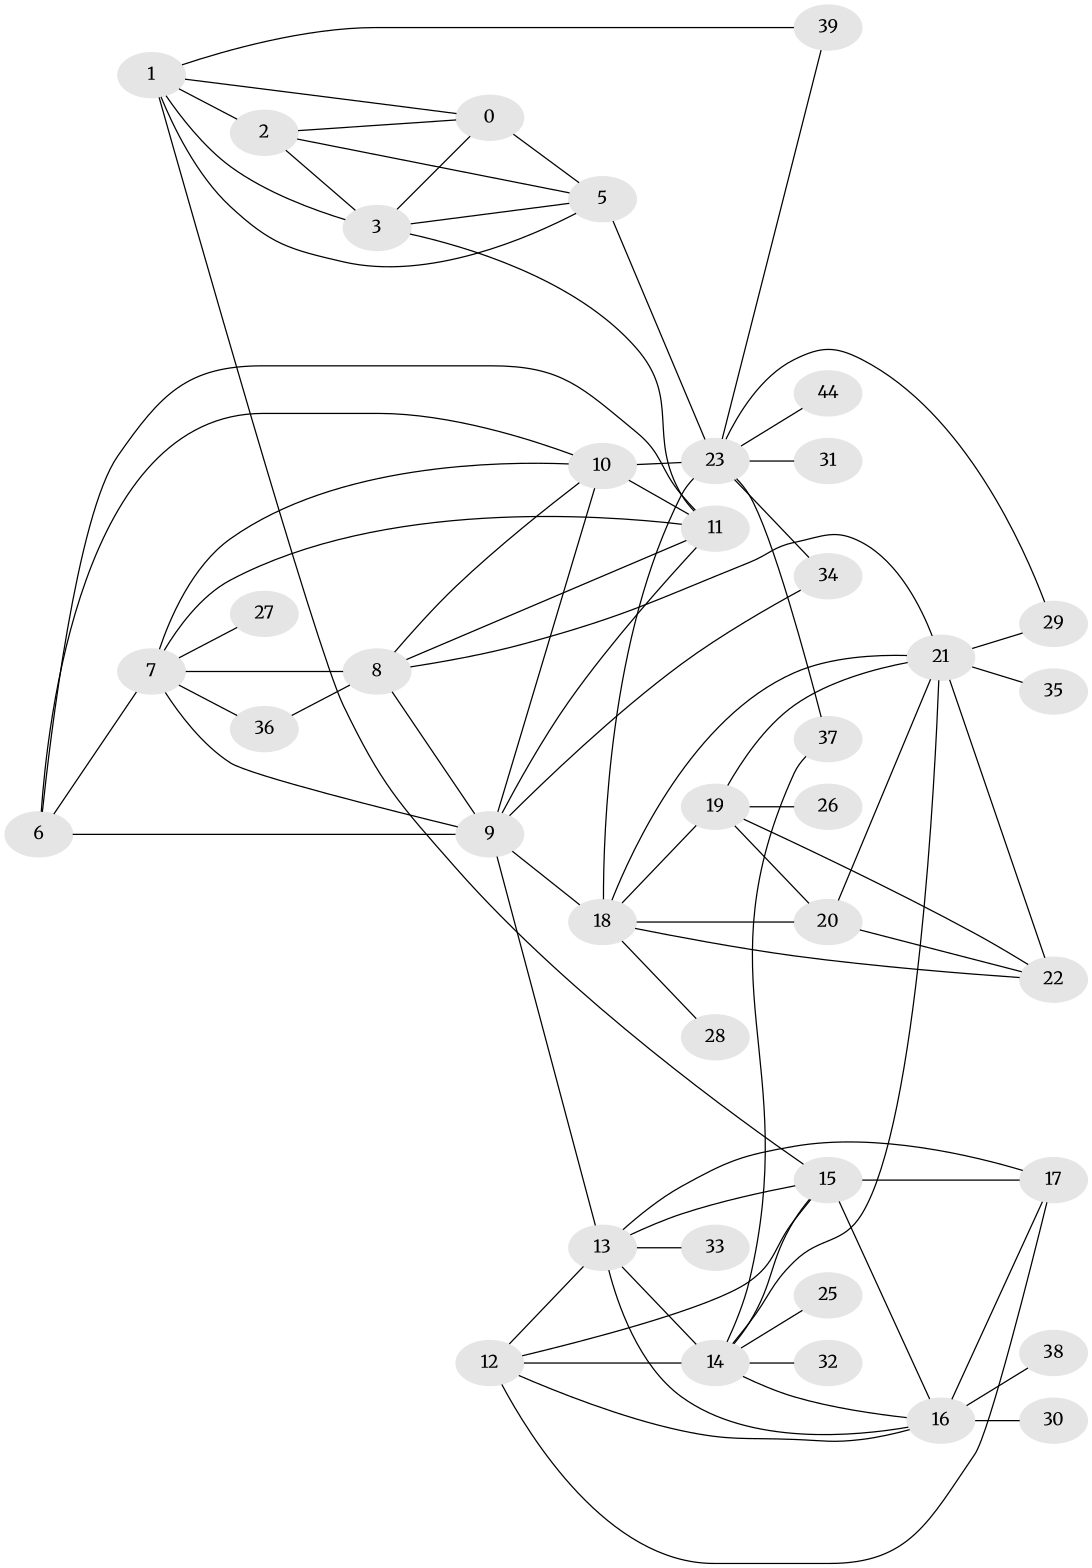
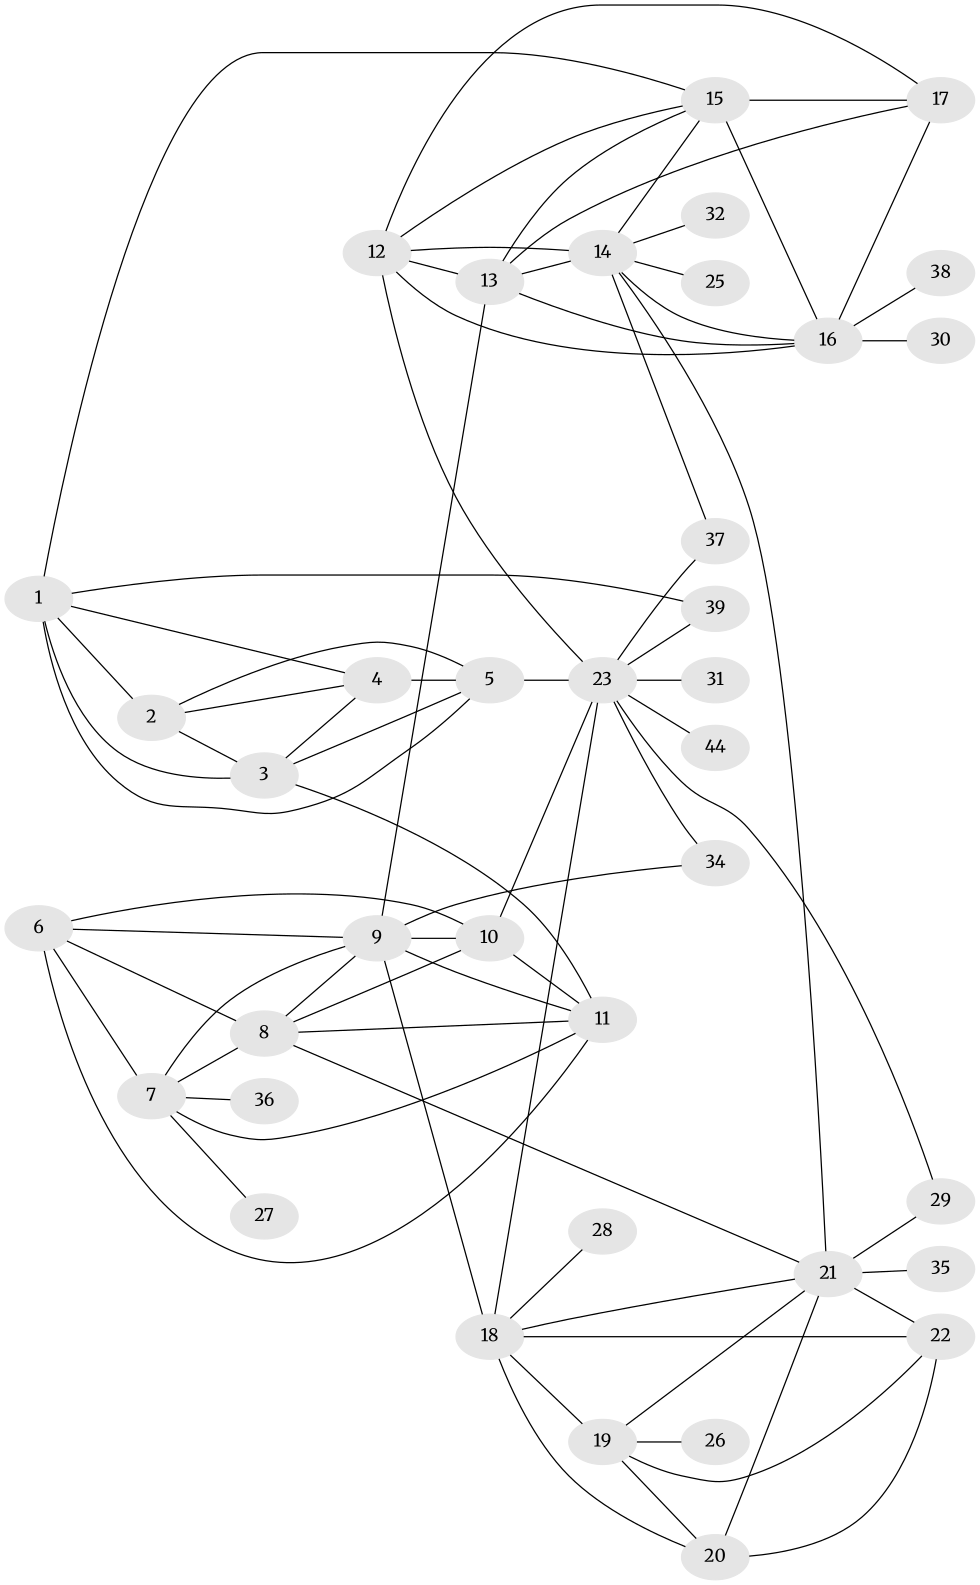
node "0": label "0" -> "4"
edge "12" -- "23": added
edge "10" -- "7": removed
edge "8" -- "36": now "8" -- "6"
node "33": removed
